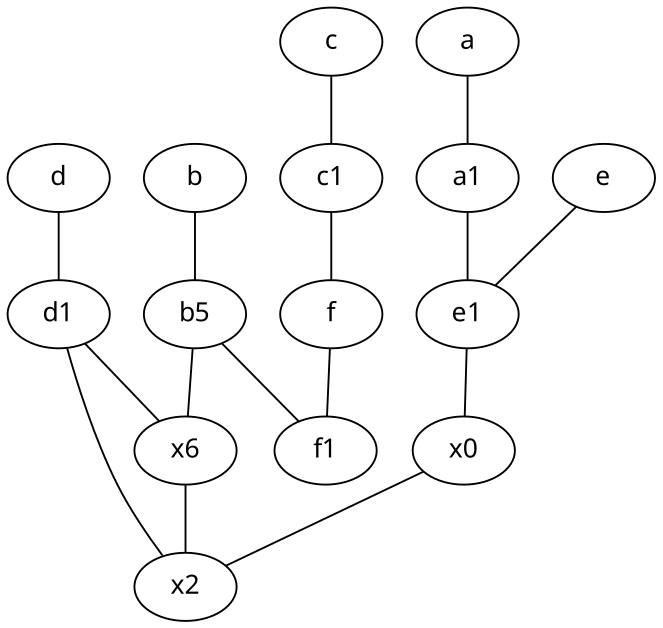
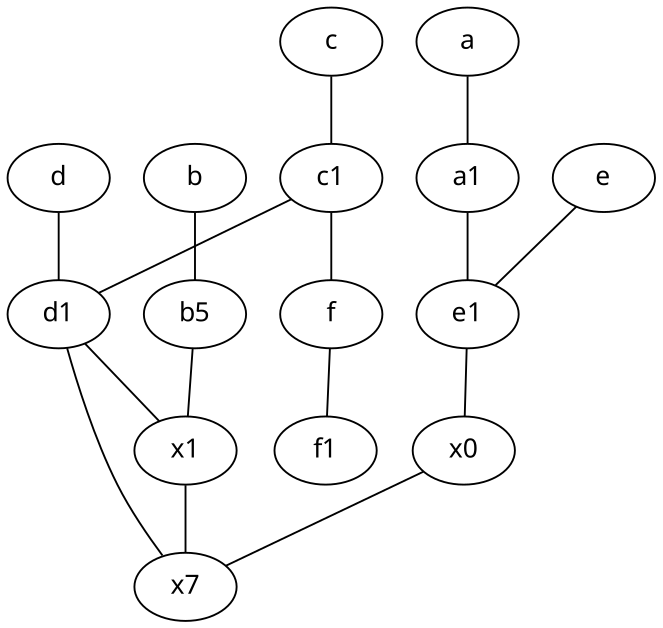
edge "c1" -- "d1": added
edge "b5" -- "f1": removed
node "x6": label "x6" -> "x1"
node "x2": label "x2" -> "x7"
